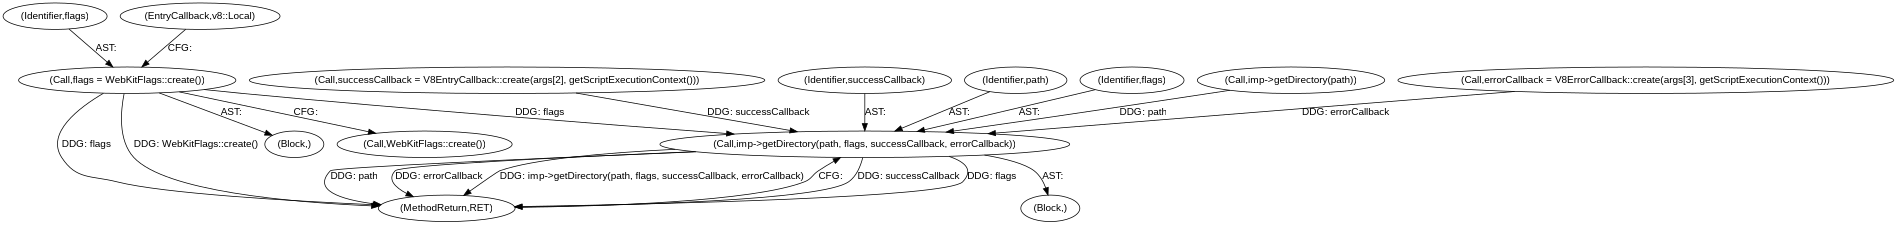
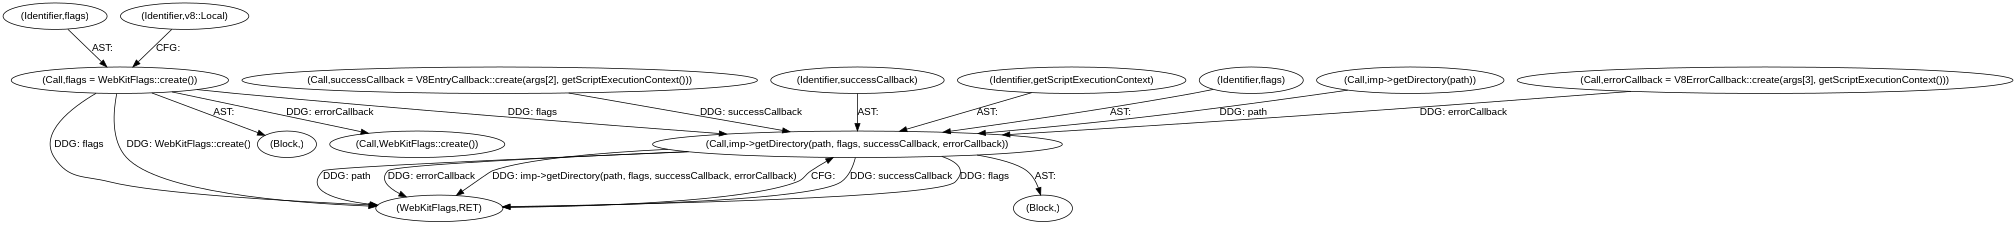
node "(EntryCallback,v8::Local)": label "(EntryCallback,v8::Local)" -> "(Identifier,v8::Local)"
node "(Identifier,path)": label "(Identifier,path)" -> "(Identifier,getScriptExecutionContext)"
edge "(Call,flags = WebKitFlags::create())" -> "(Call,WebKitFlags::create())": label "CFG: " -> "DDG: errorCallback"
node "(MethodReturn,RET)": label "(MethodReturn,RET)" -> "(WebKitFlags,RET)"
